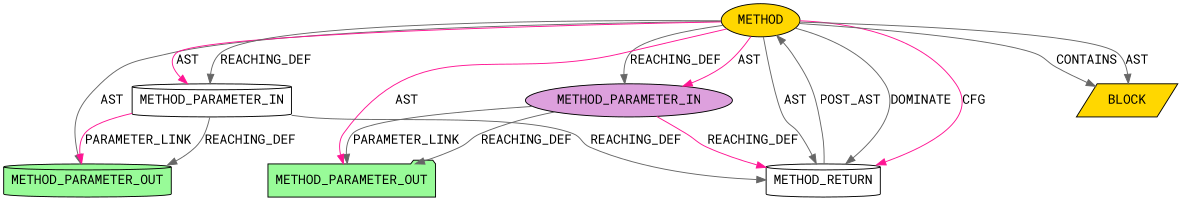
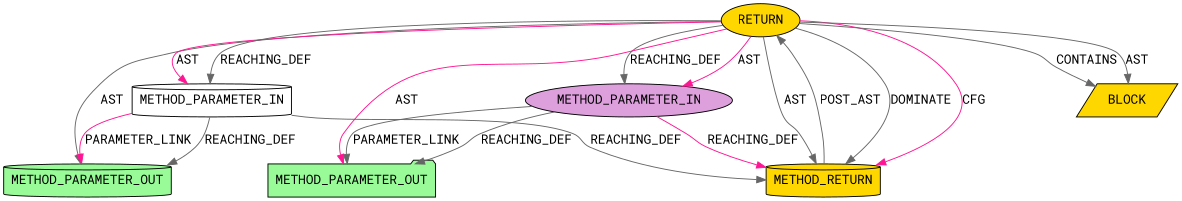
node "METHOD": label "METHOD" -> "RETURN"
node "METHOD_RETURN": fillcolor white -> gold
